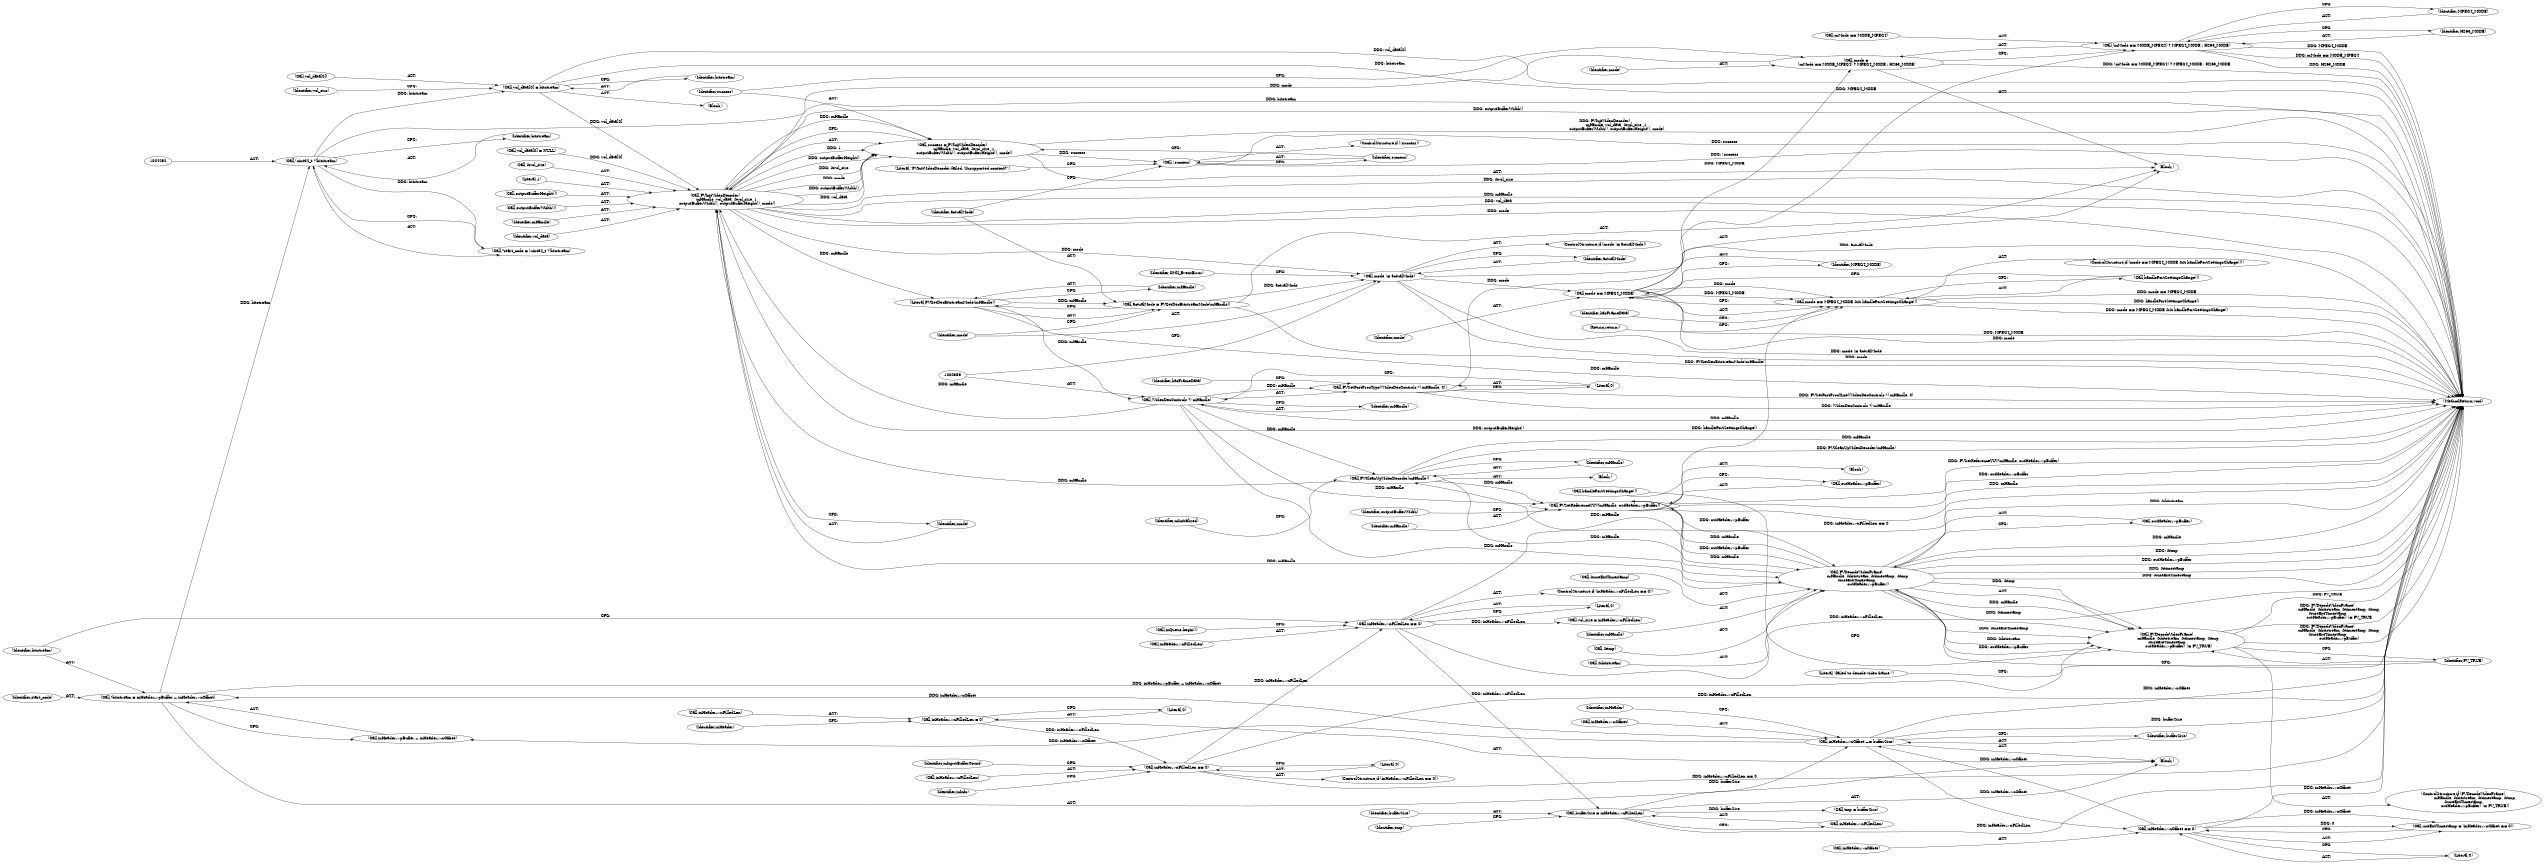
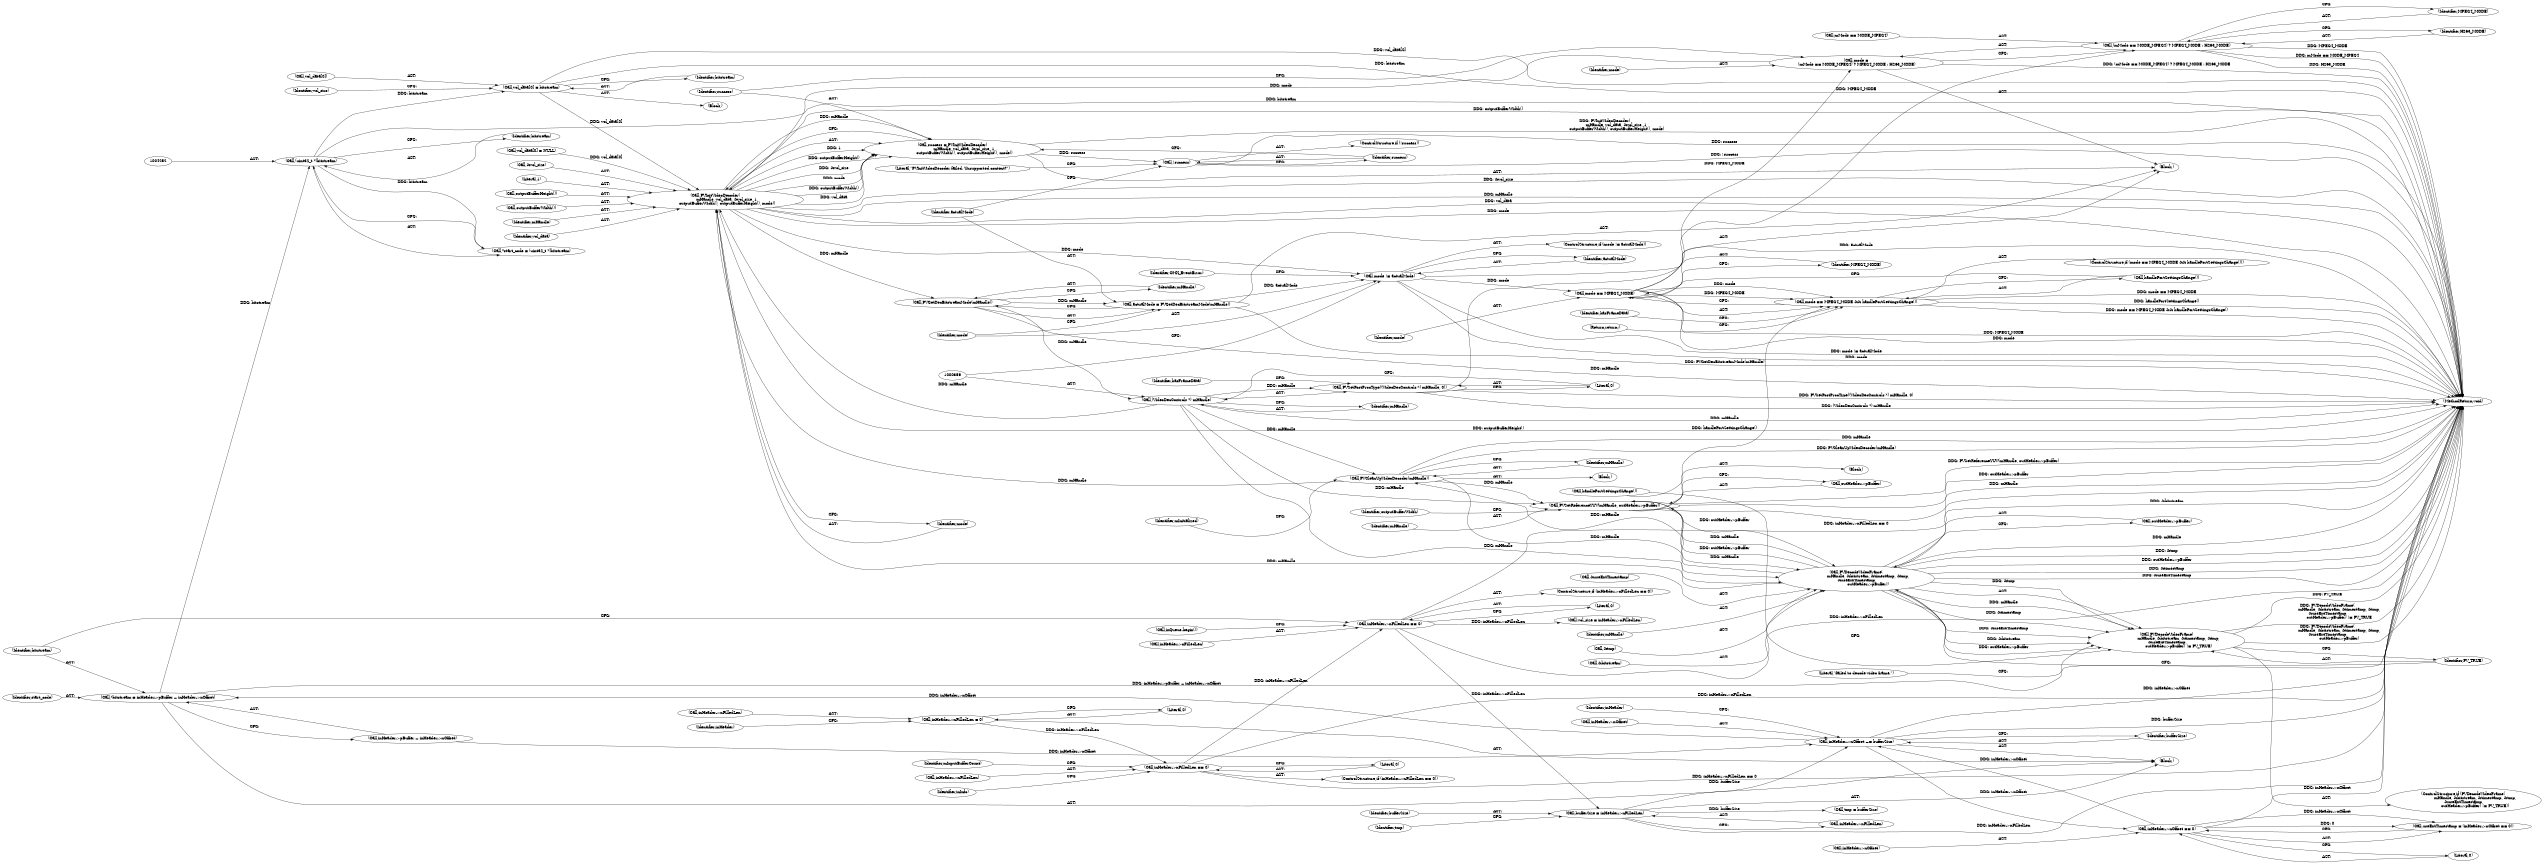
node "(Literal,PVGetDecBitstreamMode(mHandle))": label "(Literal,PVGetDecBitstreamMode(mHandle))" -> "(Call,PVGetDecBitstreamMode(mHandle))"
edge "(Call,inHeader->nOffset += bufferSize)" -> "(Call,inHeader->pBuffer + inHeader->nOffset)": reversed
